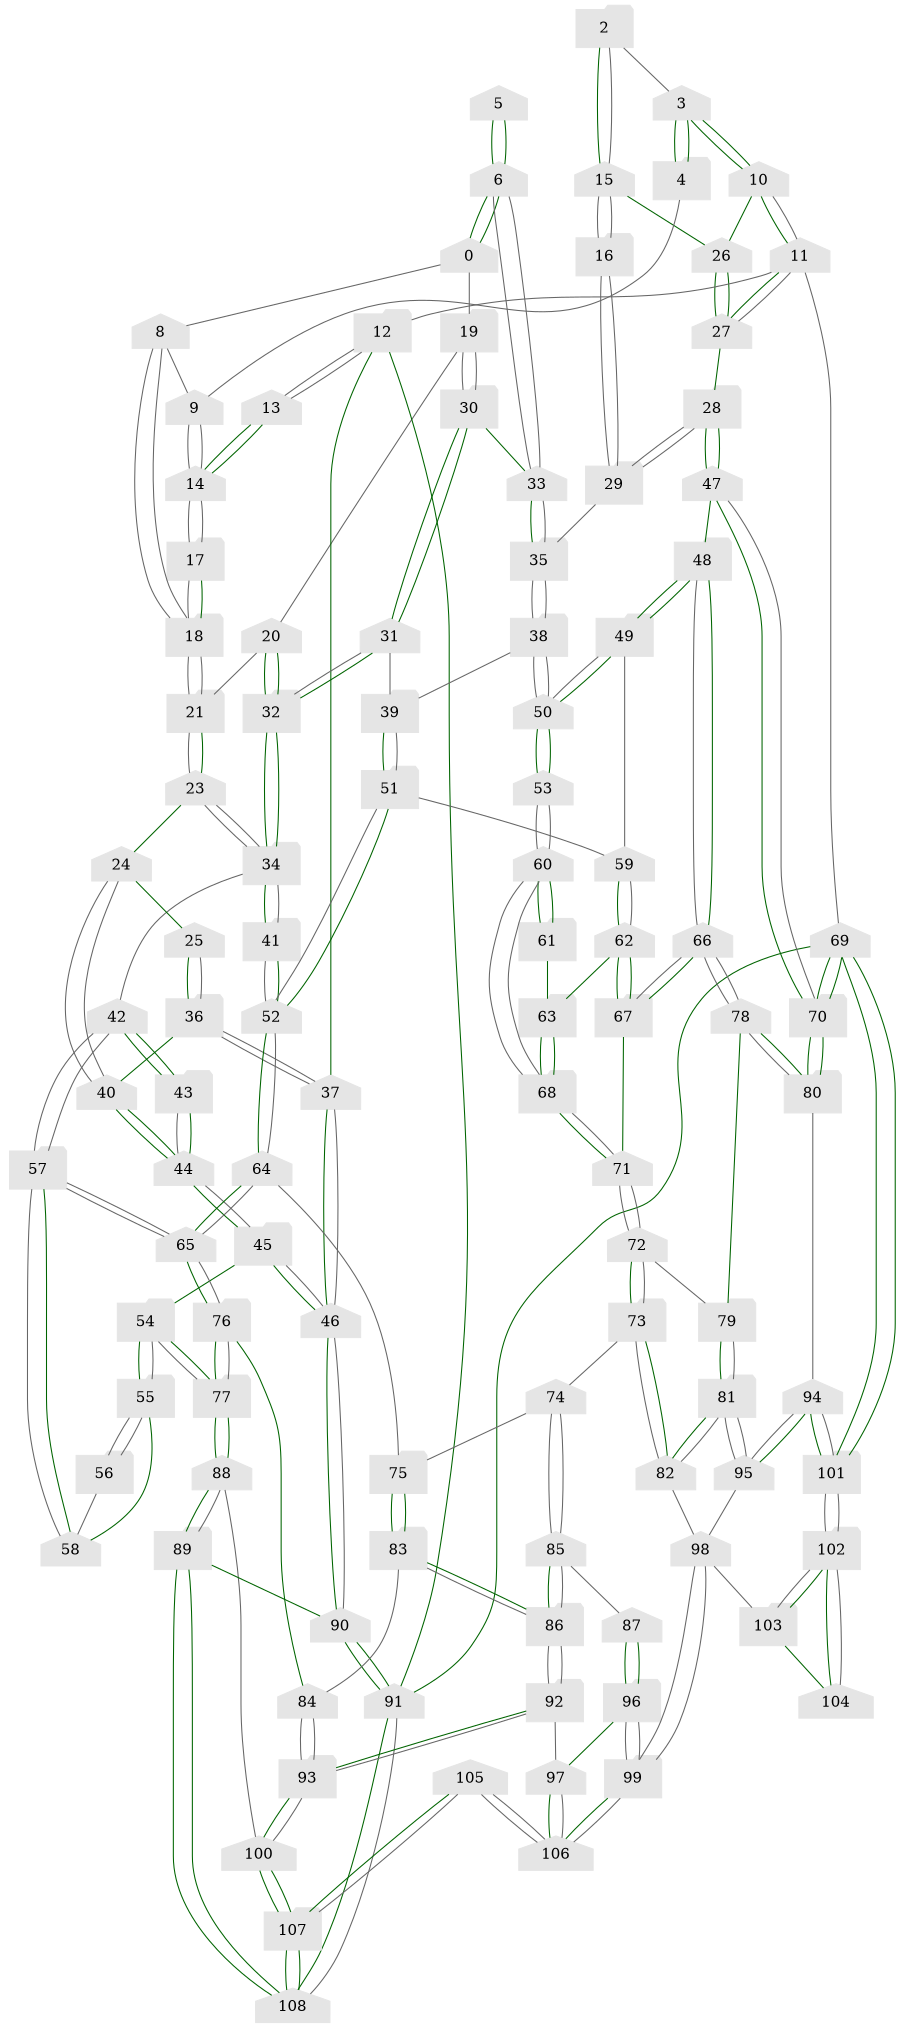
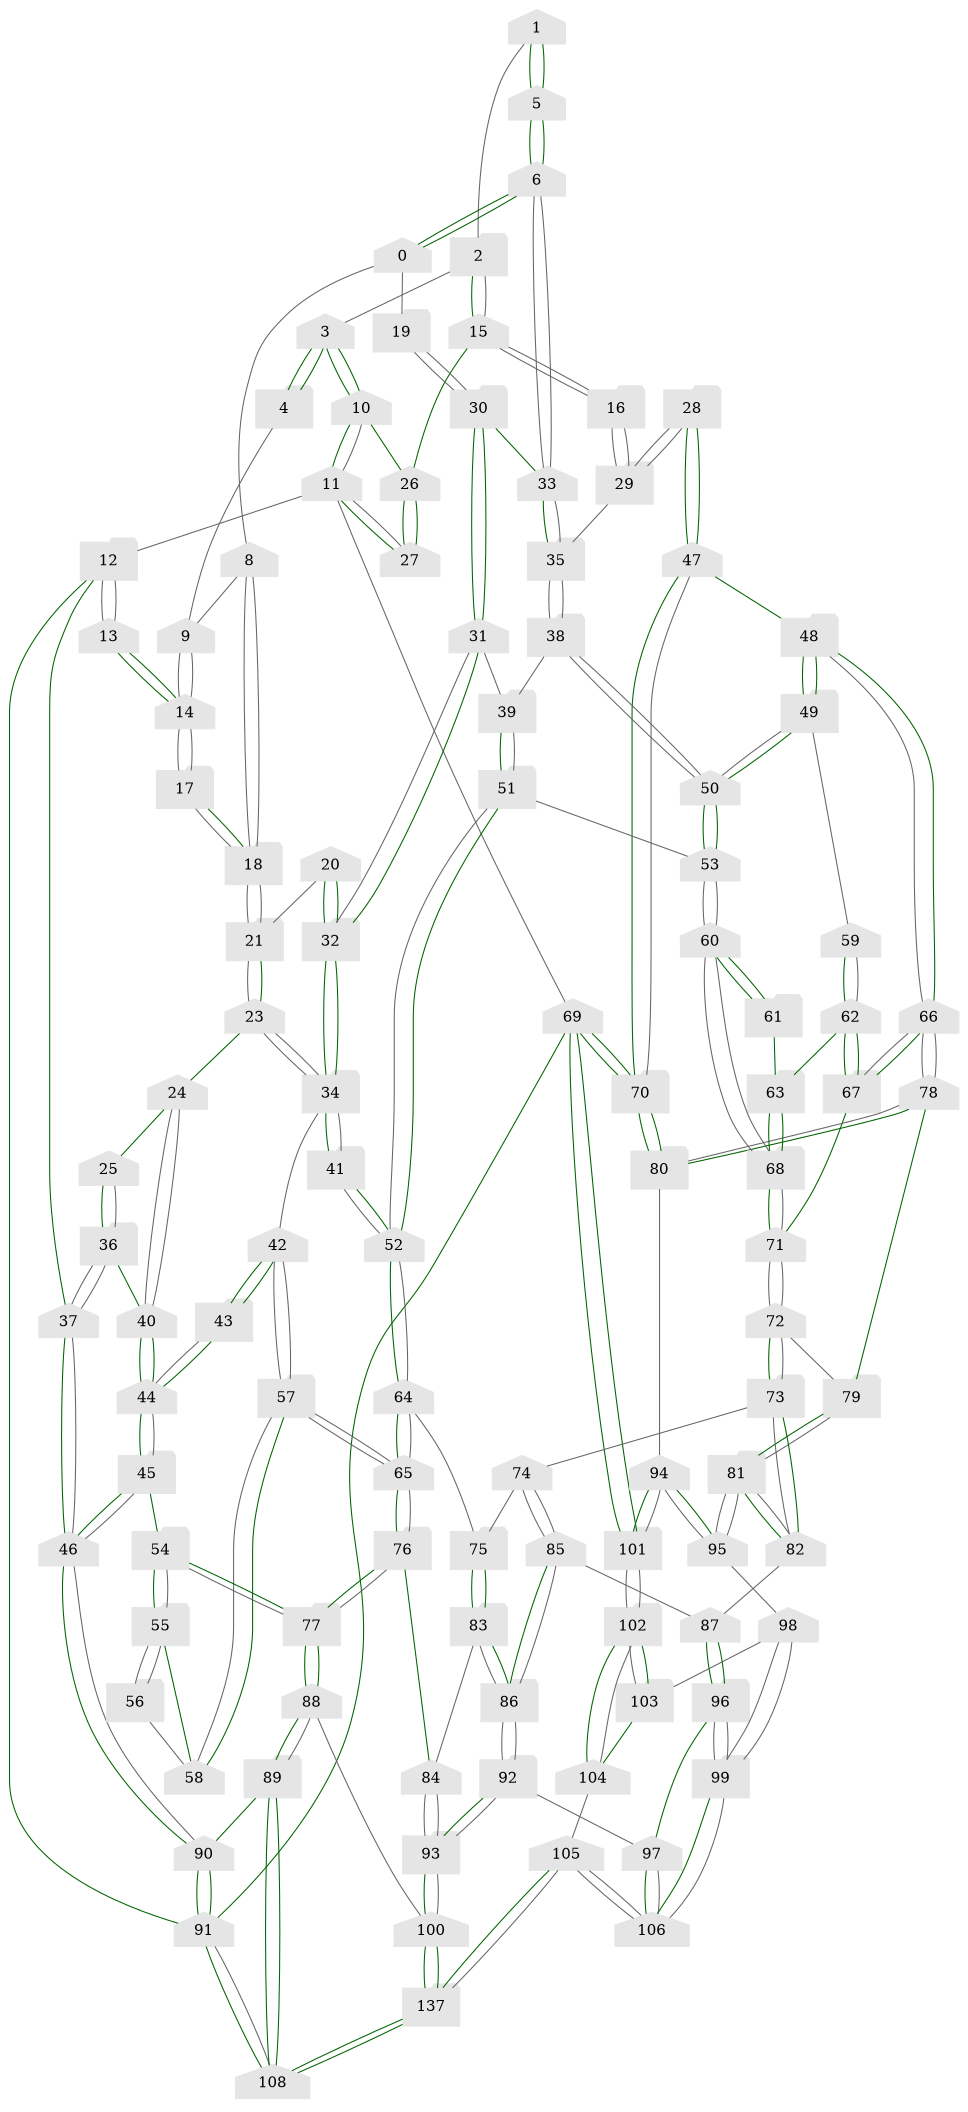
node "1": added
edge "27" -- "28": removed
edge "19" -- "20": removed
edge "51" -- "59": now "51" -- "53"
edge "82" -- "98": now "82" -- "87"
edge "104" -- "105": added
node "107": label "107" -> "137"
